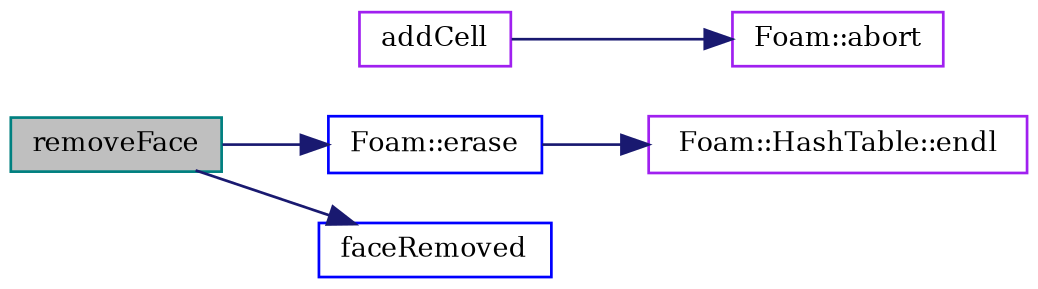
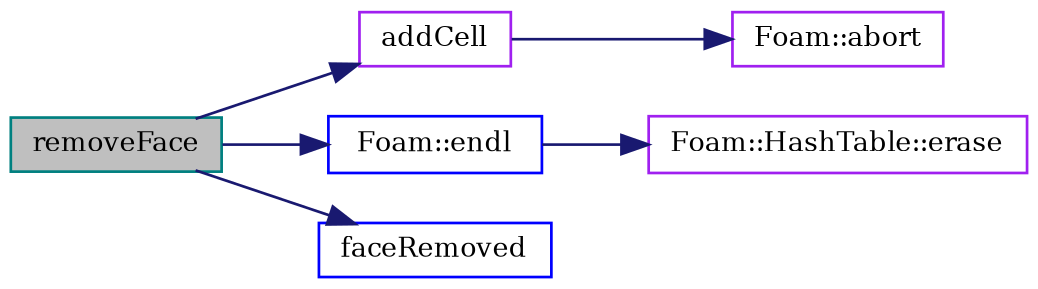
edge "removeFace" -> "addCell": added
node "Foam::erase": label "Foam::erase" -> "Foam::endl"
node "Foam::HashTable::endl": label "Foam::HashTable::endl" -> "Foam::HashTable::erase"
